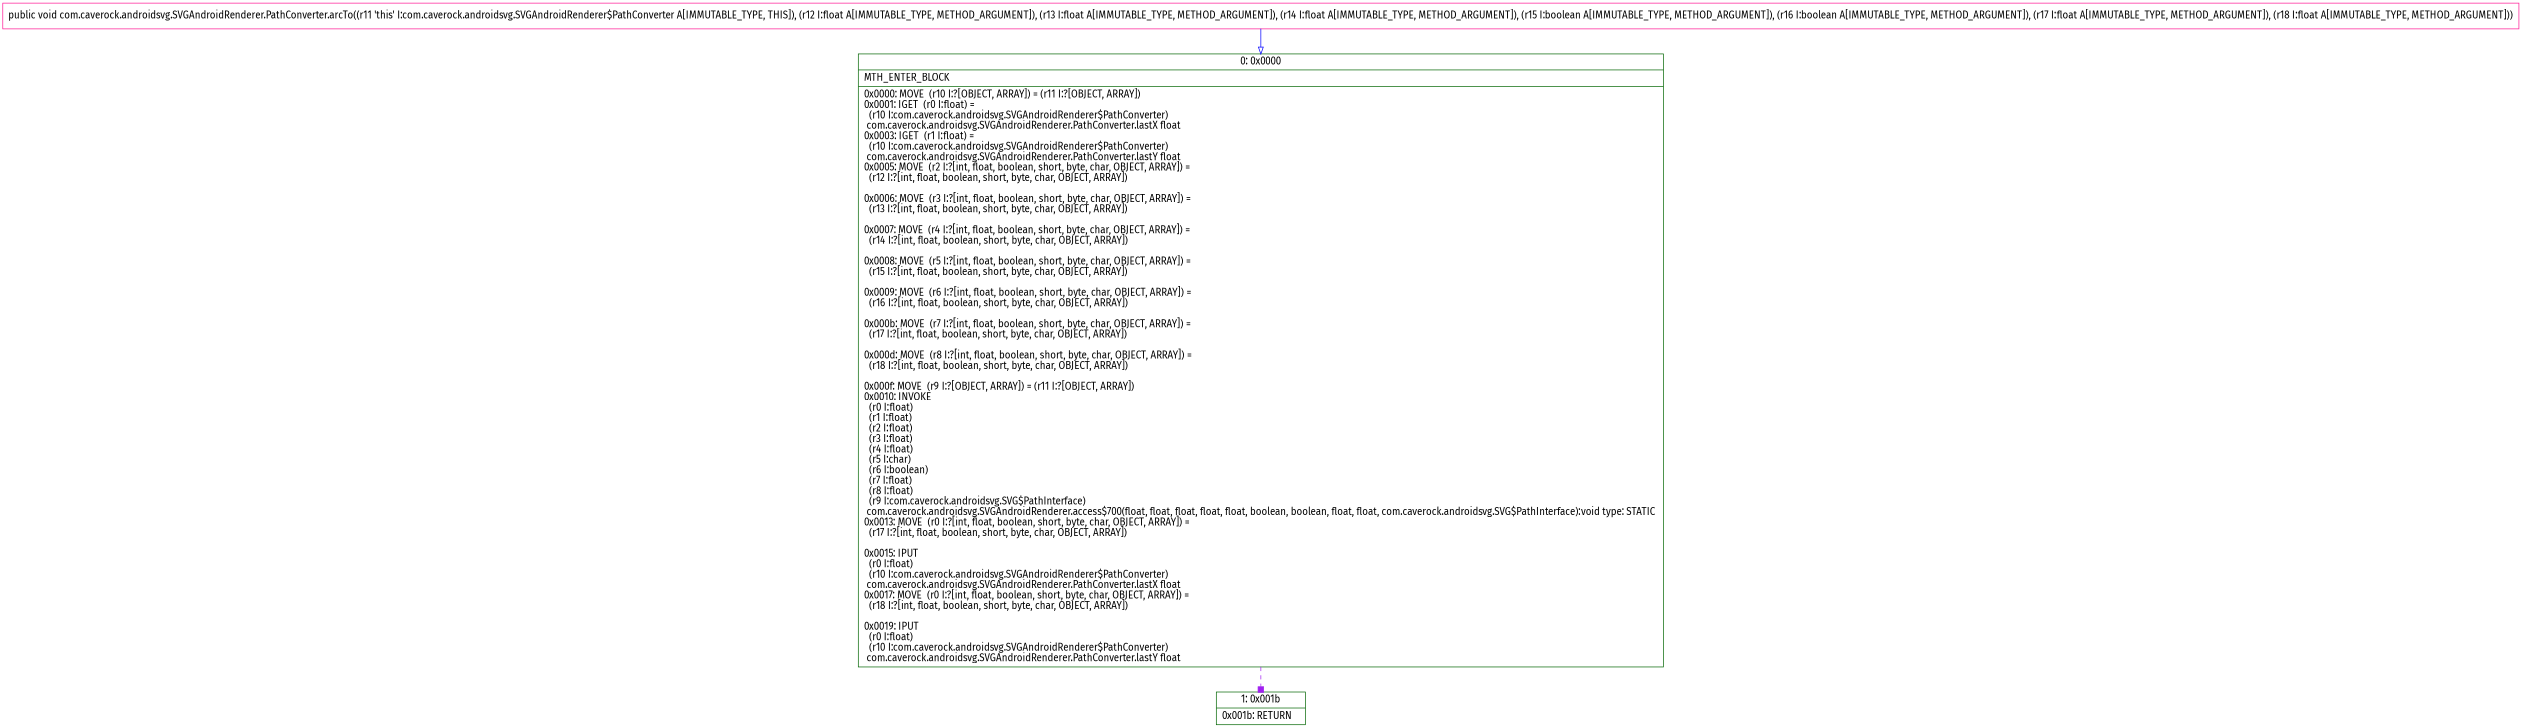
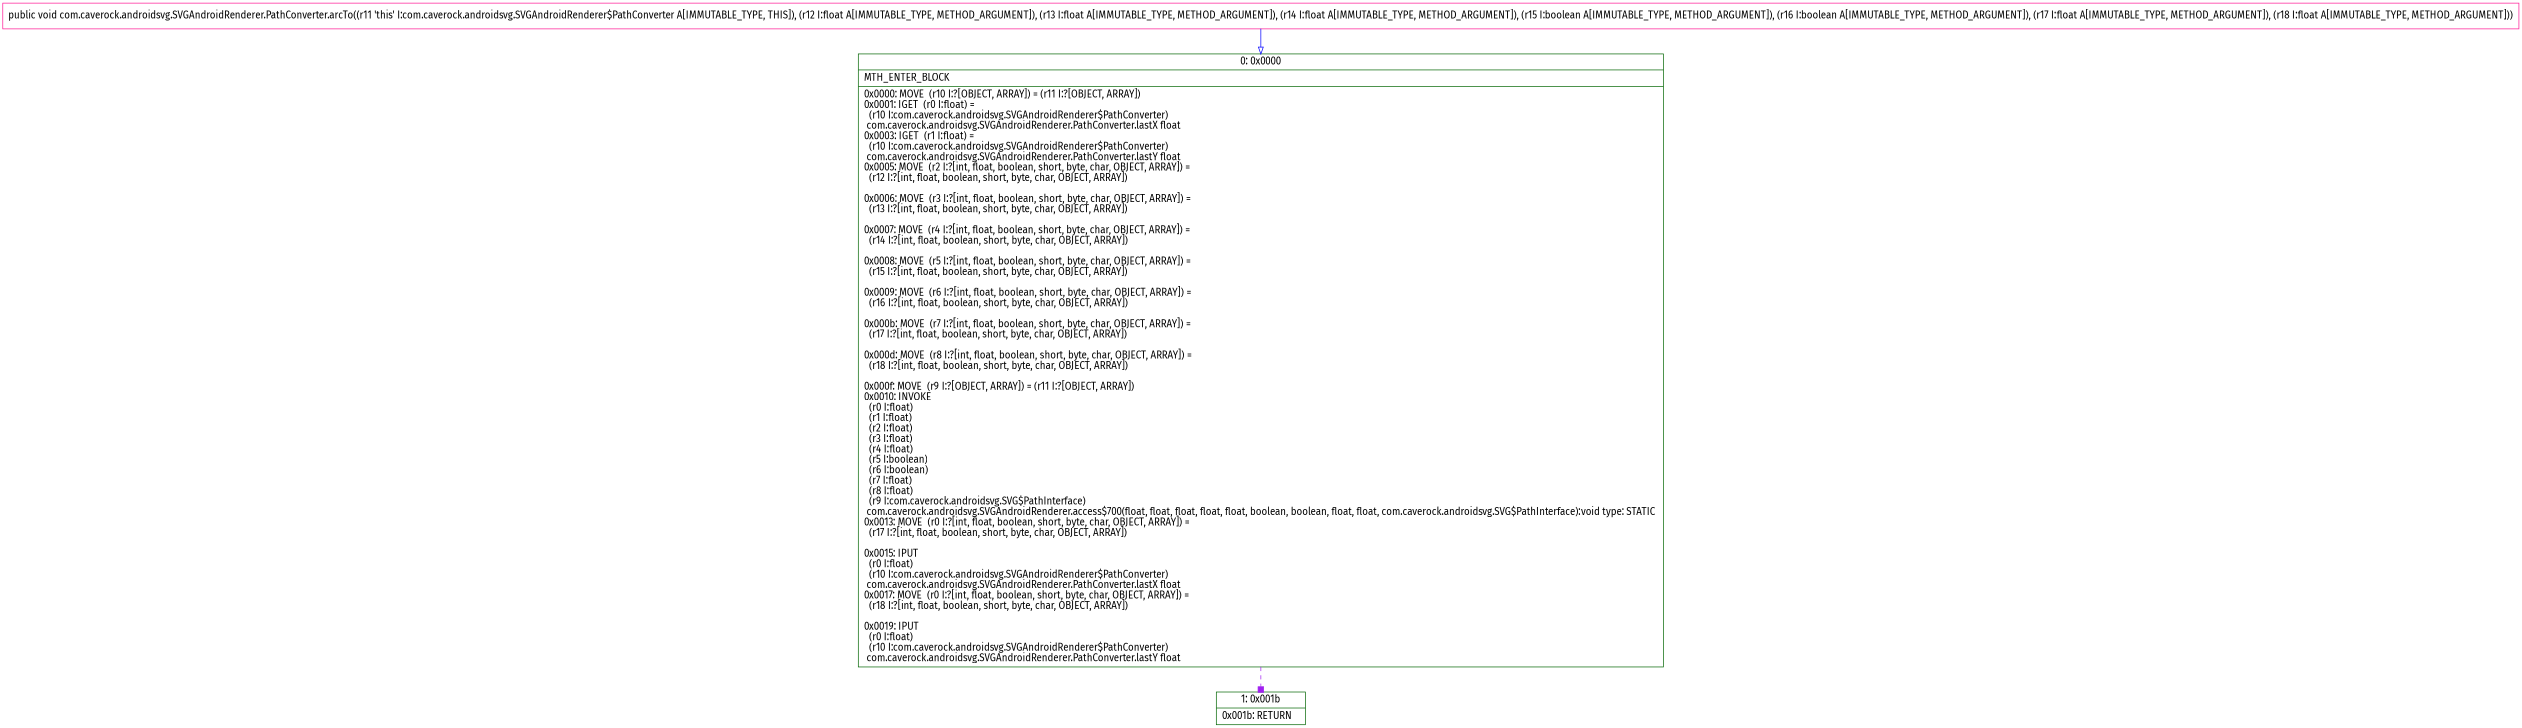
node "0: 0x0000": text "(r5 I:char)" -> "(r5 I:boolean)"
